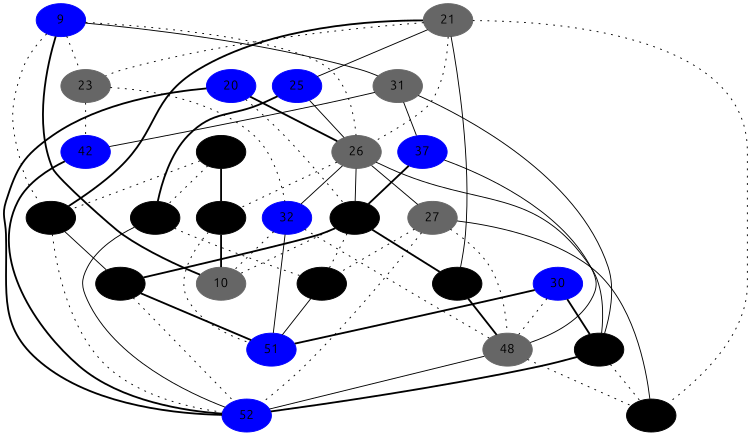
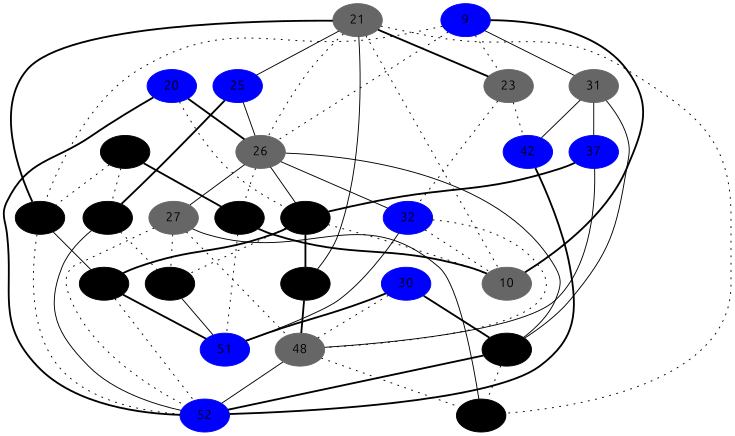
edge "21" -- "23": style dotted -> bold
edge "21" -- "10": added
